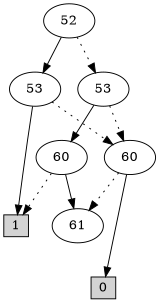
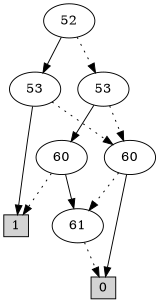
edge "61" -> "0": added
